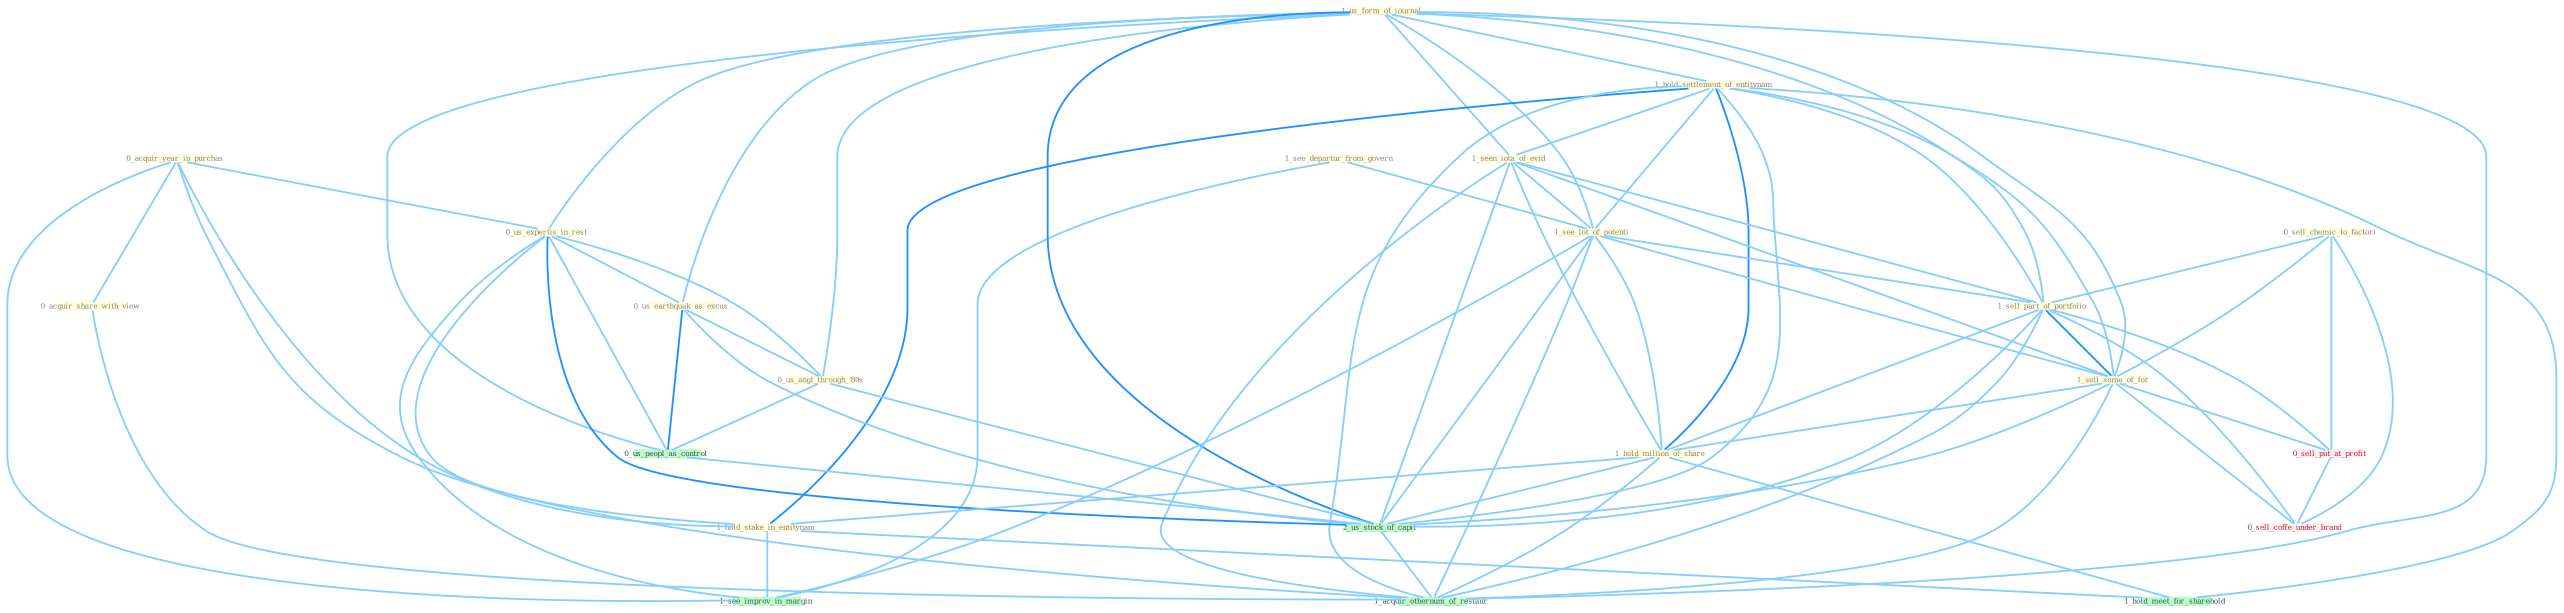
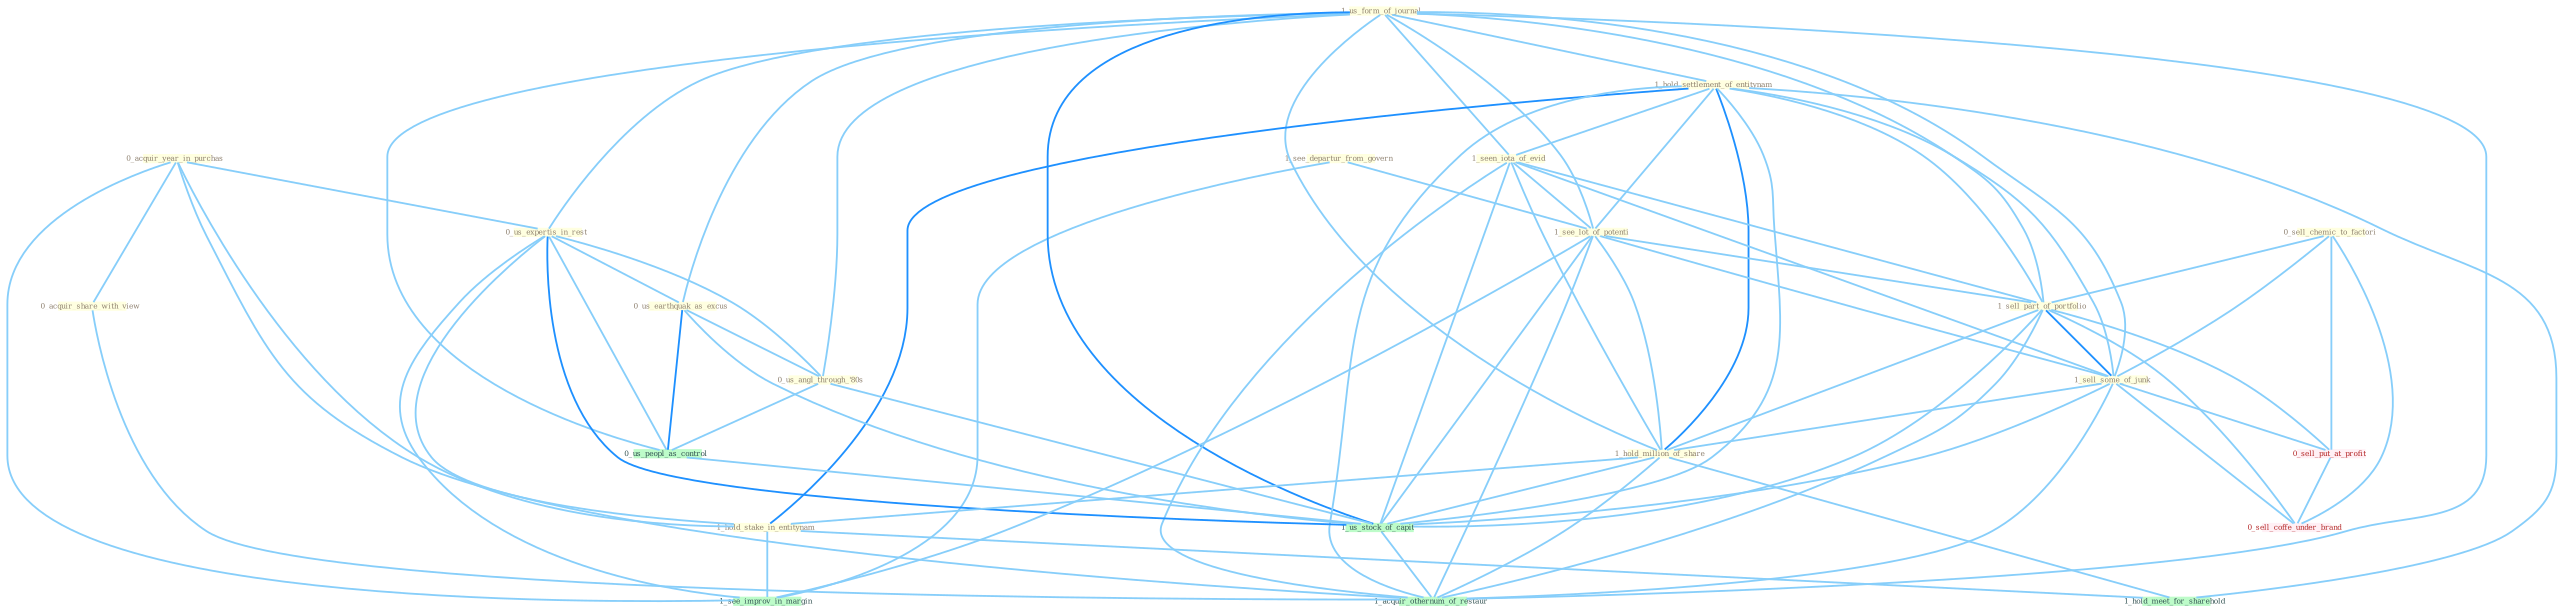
edge "1_us_form_of_journal" -- "1_hold_million_of_share": added
node "1_sell_some_of_for": label "1_sell_some_of_for" -> "1_sell_some_of_junk"
node "2_us_stock_of_capit": label "2_us_stock_of_capit" -> "1_us_stock_of_capit"
